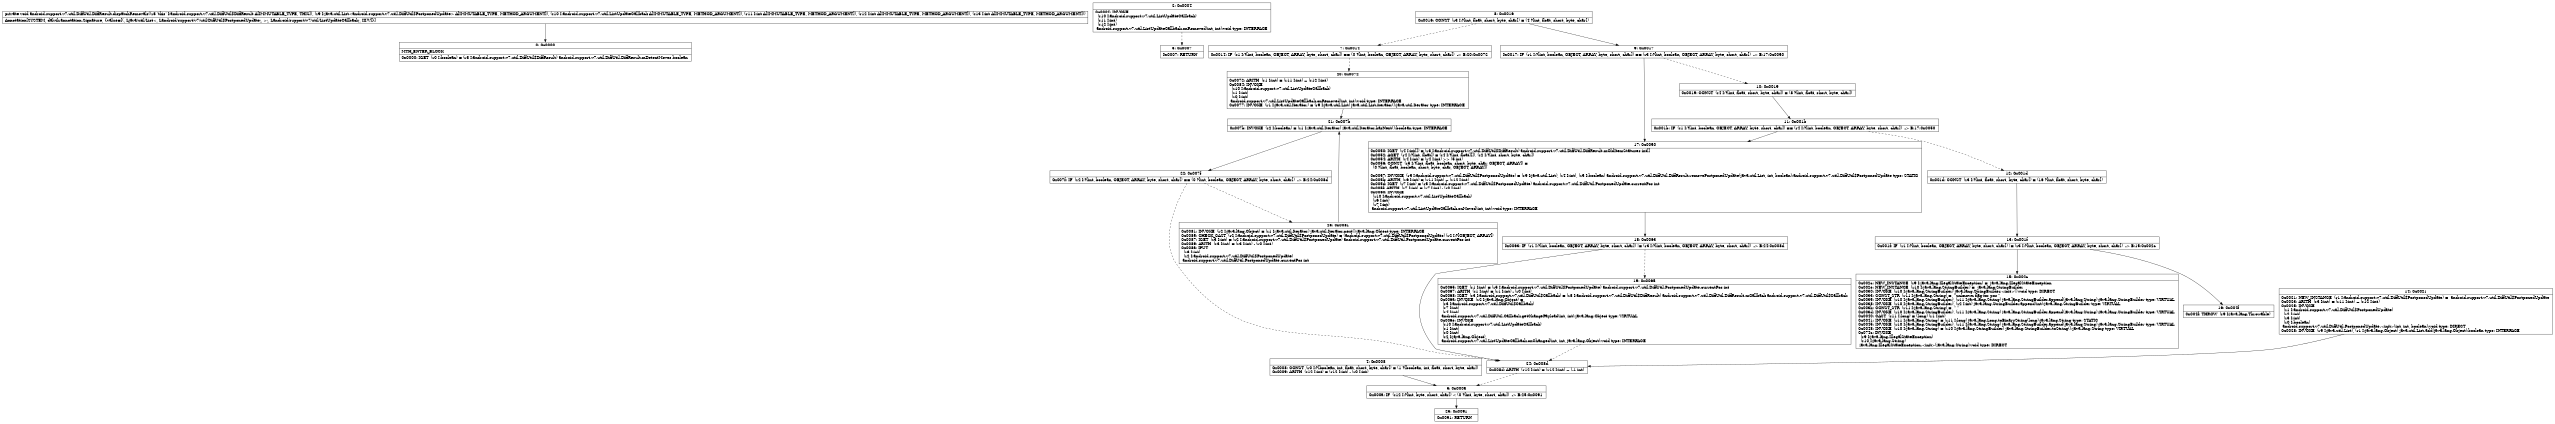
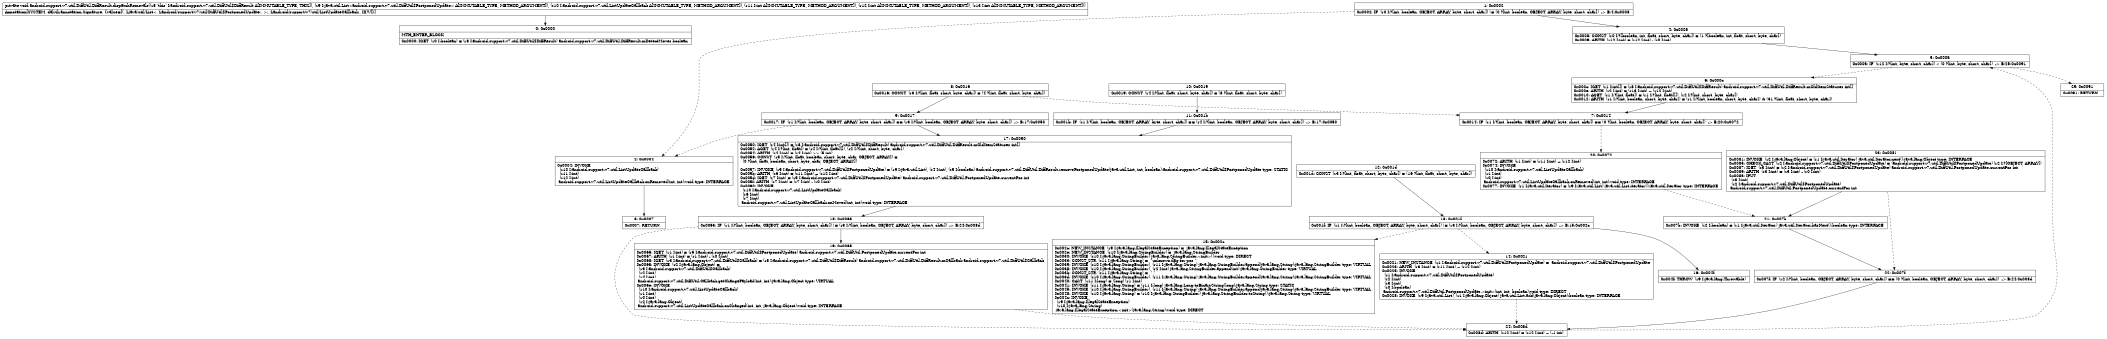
node "1: 0x0002": added
edge "2: 0x0004" -> "3: 0x0007": style dashed -> solid
edge "9: 0x0017" -> "10: 0x0019": now "9: 0x0017" -> "2: 0x0004"
node "20: 0x0072": text "0x0084: INVOKE" -> "0x0074: INVOKE"
node "6: 0x000c": added
edge "20: 0x0072" -> "21: 0x007b": style solid -> dashed
edge "11: 0x001b" -> "12: 0x001d": removed
edge "22: 0x007f" -> "23: 0x0081": reversed
edge "13: 0x001f" -> "14: 0x0021": added
node "23: 0x0081": text "0x008a: IPUT" -> "2x008a: IPUT"
edge "13: 0x001f" -> "15: 0x002c": style solid -> dashed
edge "18: 0x0063" -> "19: 0x0065": style dashed -> solid
edge "18: 0x0063" -> "24: 0x008d": style solid -> dashed
node "19: 0x0065": text "(r7 I:int)" -> "(r2 I:int)"
edge "22: 0x007f" -> "24: 0x008d": style dashed -> solid
node "15: 0x002c": text "0x074c: INVOKE" -> "0x004c: INVOKE"
edge "14: 0x0021" -> "24: 0x008d": style solid -> dashed
edge "5: 0x000a" -> "25: 0x0091": style solid -> dashed
